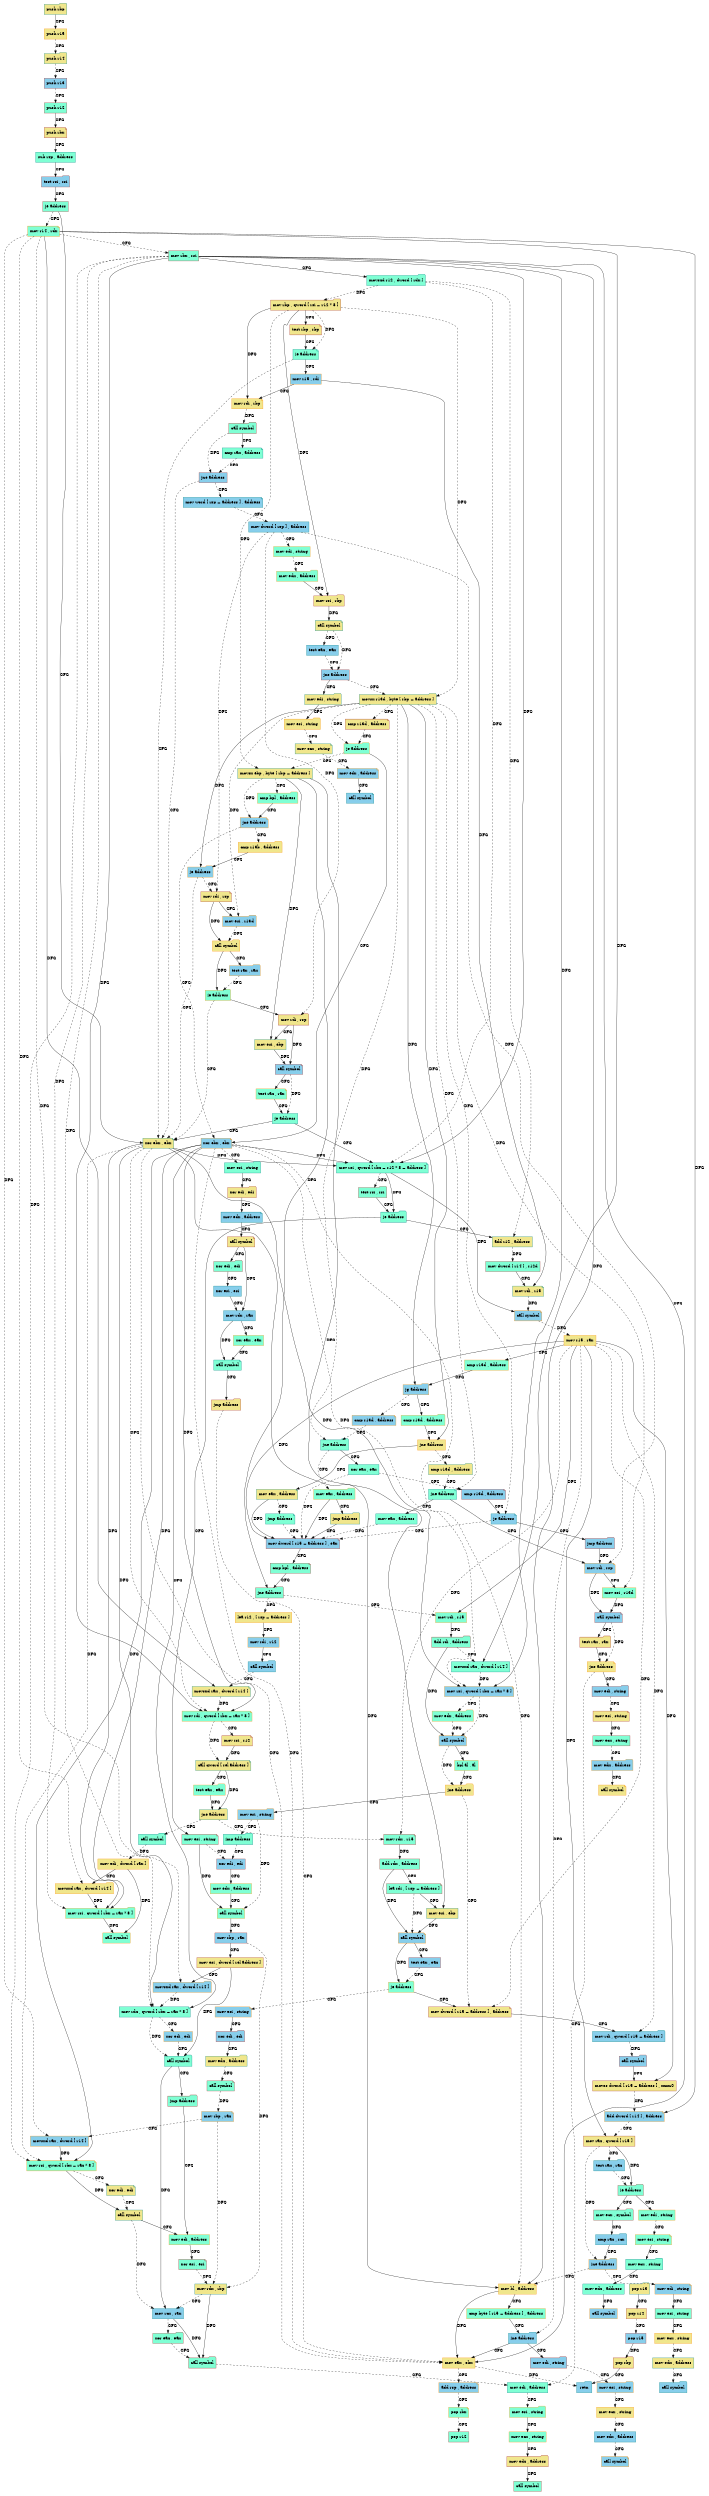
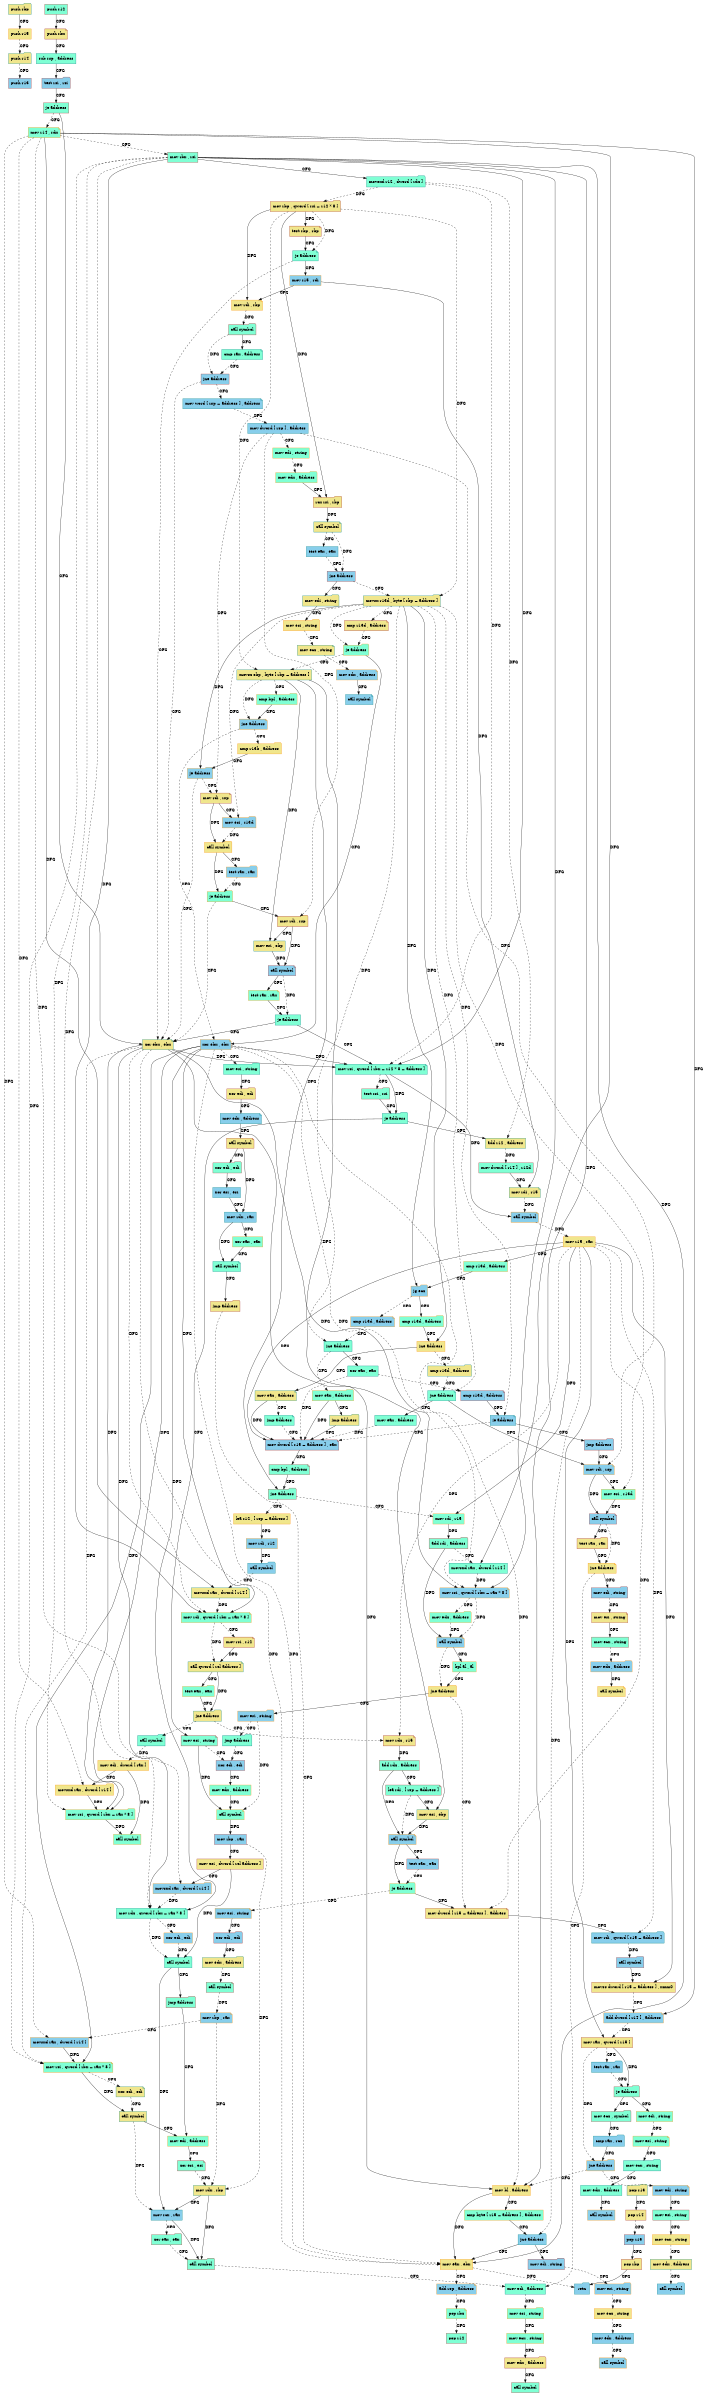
edge "push r13" -> "push r12": removed, label "CFG"
node "mov rsi , rbp": label "mov rsi , rbp" -> "rcx rsi , rbp"
node "jg address": label "jg address" -> "jg ecx"
node "mov rdx , r15": fillcolor aquamarine -> khaki
edge "mov rdx , rbp" -> "mov rcx , rax": style dashed -> solid
node "mov rcx , rax": shape folder -> box
edge "pop r15" -> "pop rbp": label "DFG" -> "CFG"
